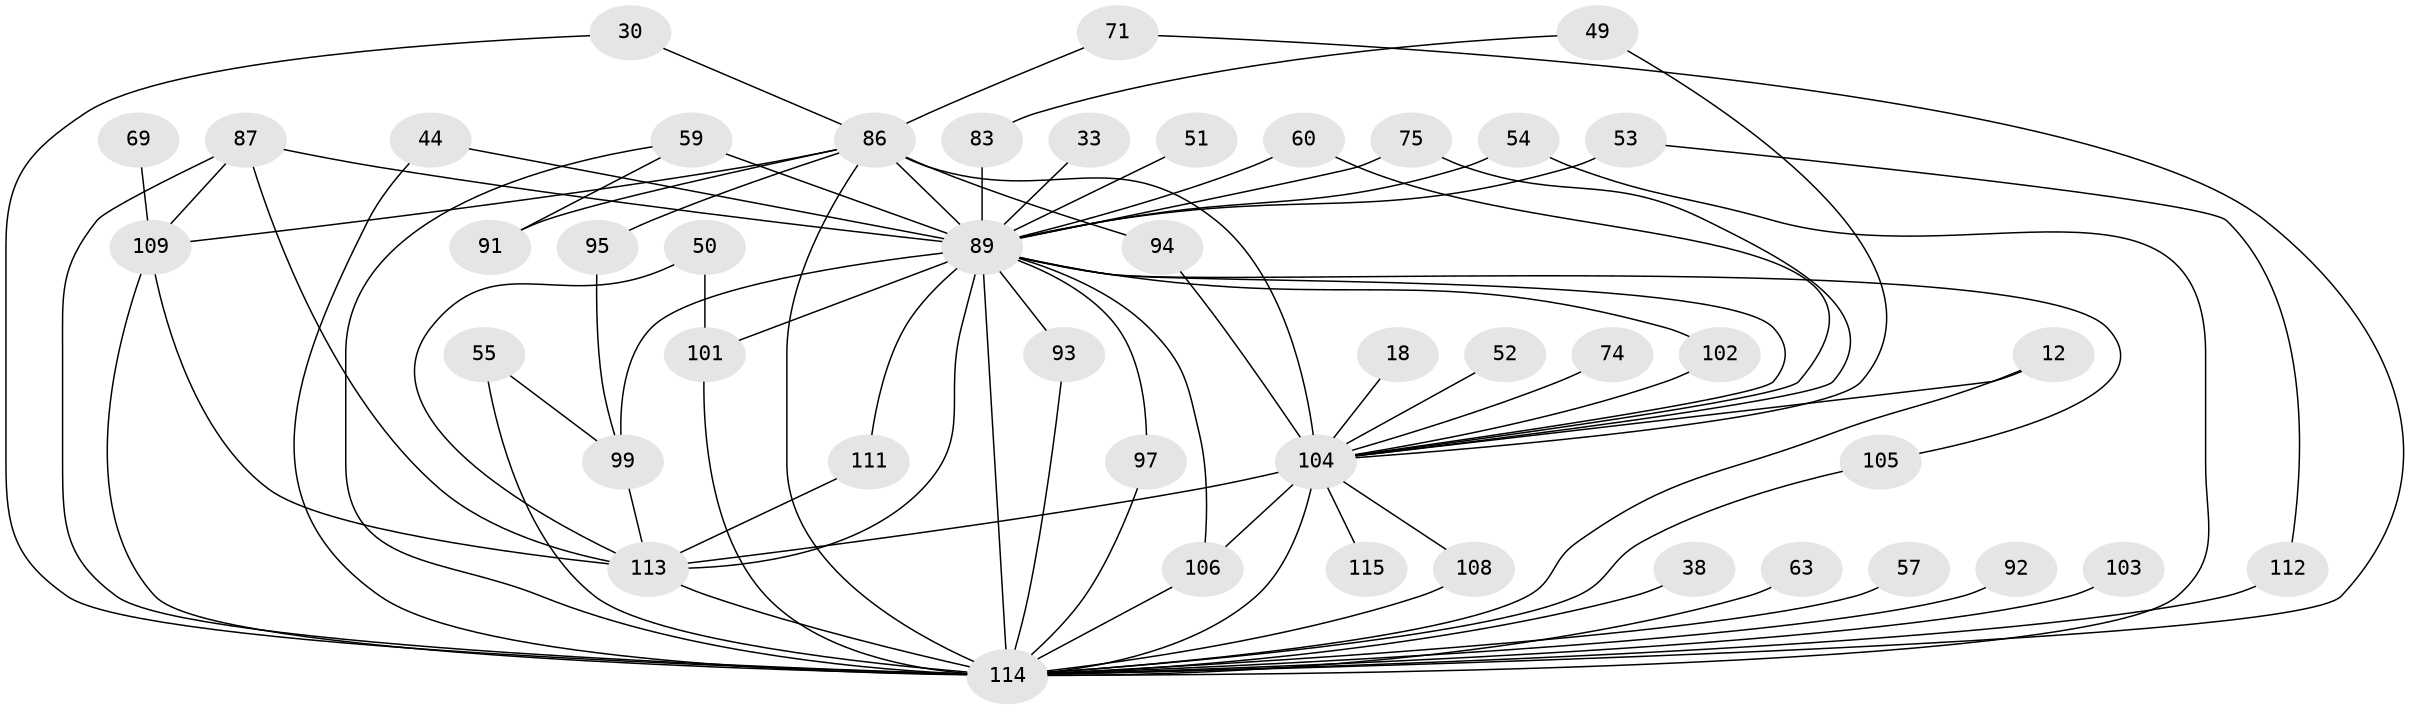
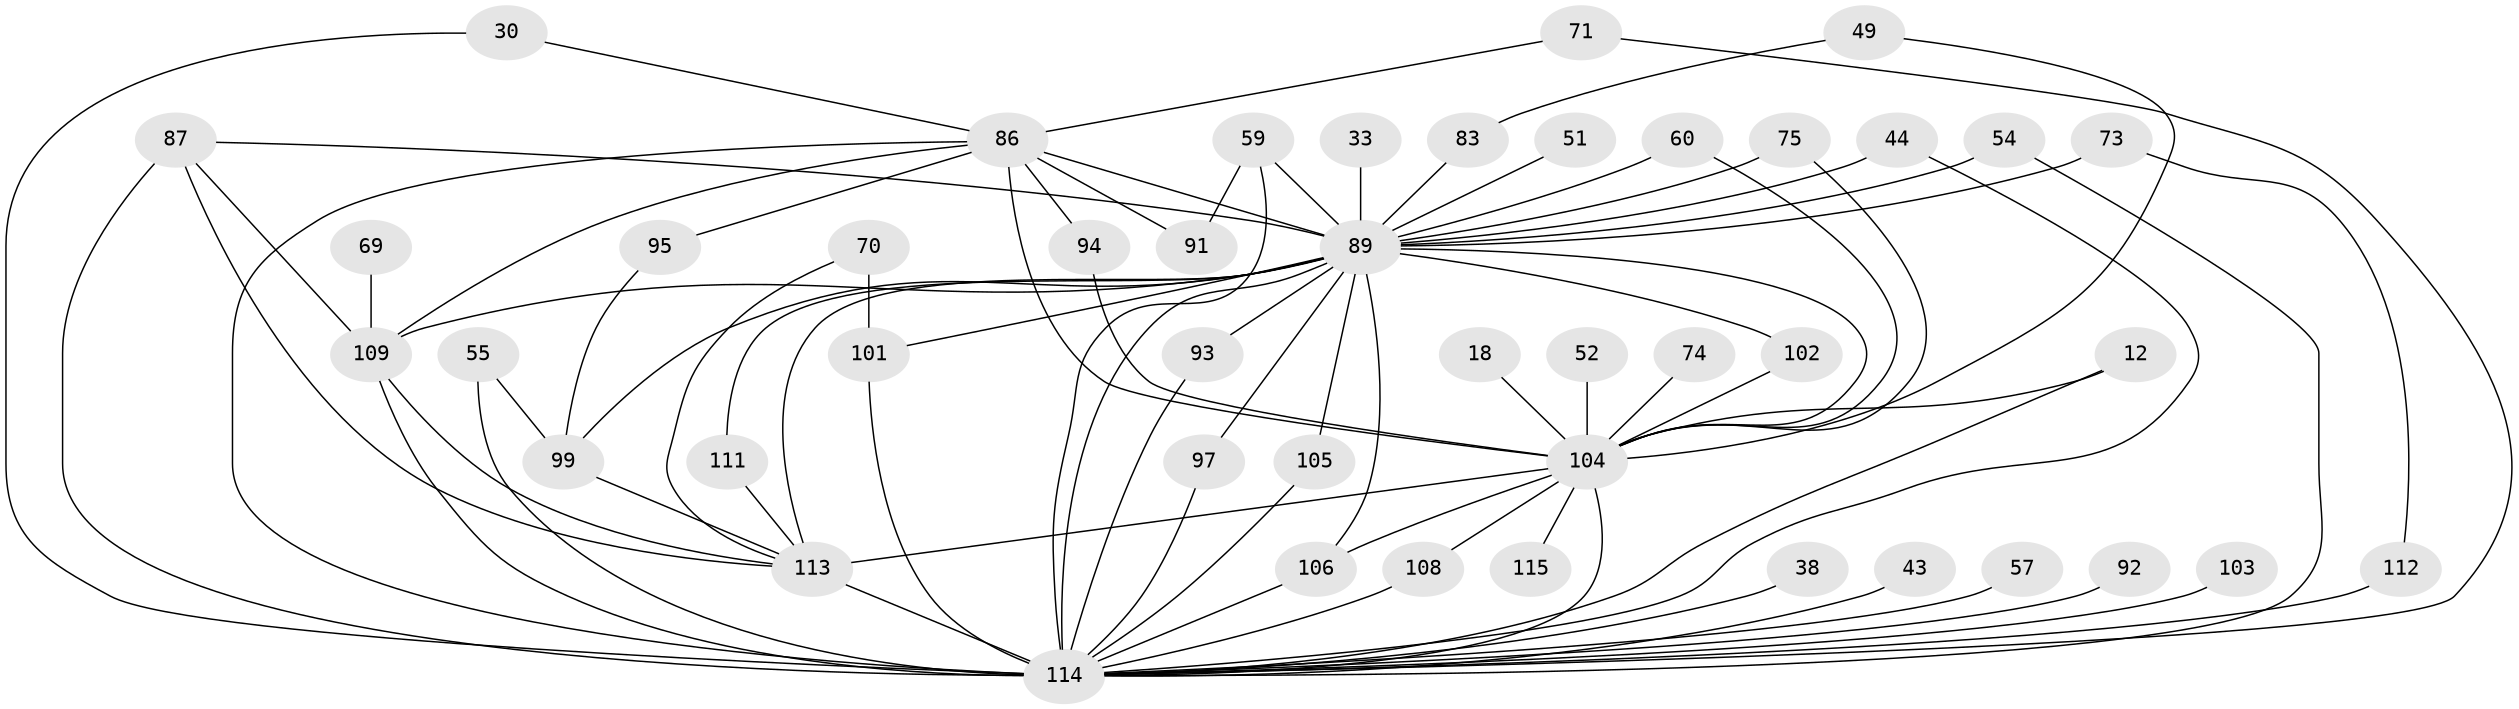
node "53": label "53" -> "73"
node "50": label "50" -> "70"
edge "89" -- "109": added
node "63": label "63" -> "43"
